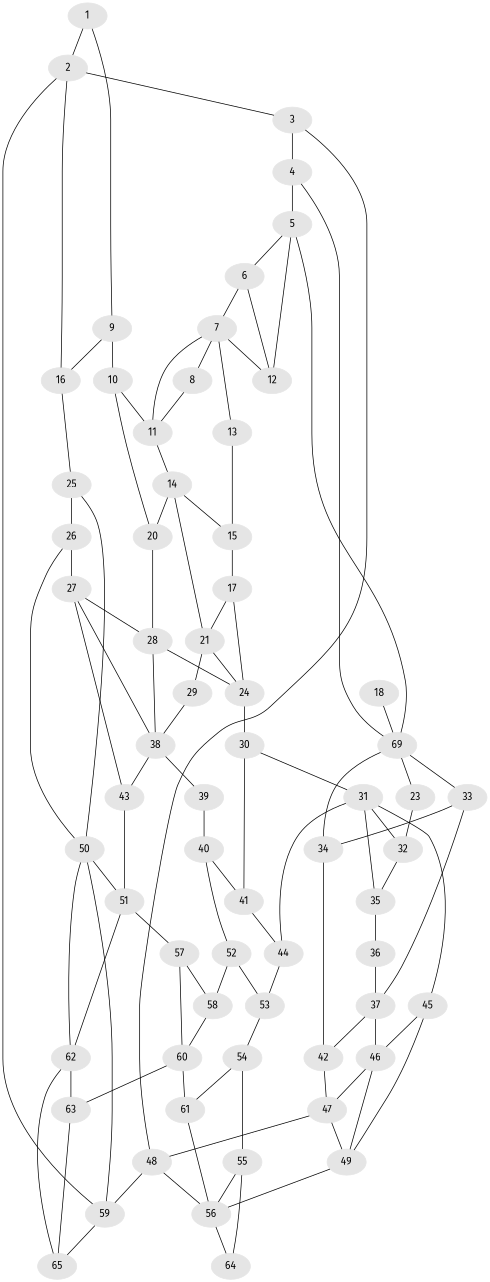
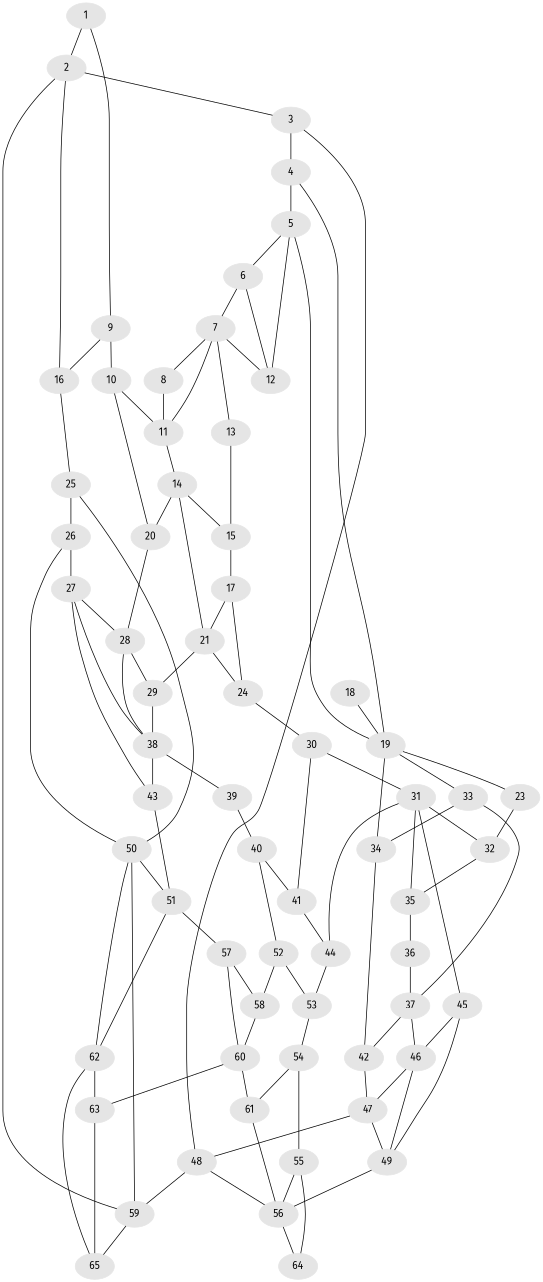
edge "28" -- "24": now "28" -- "29"
node "69": label "69" -> "19"
